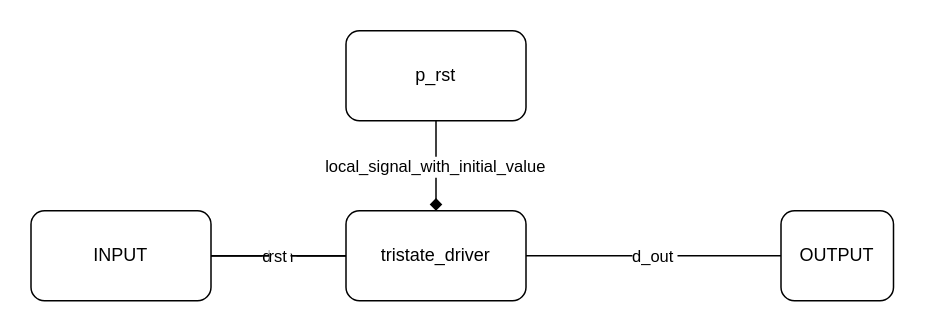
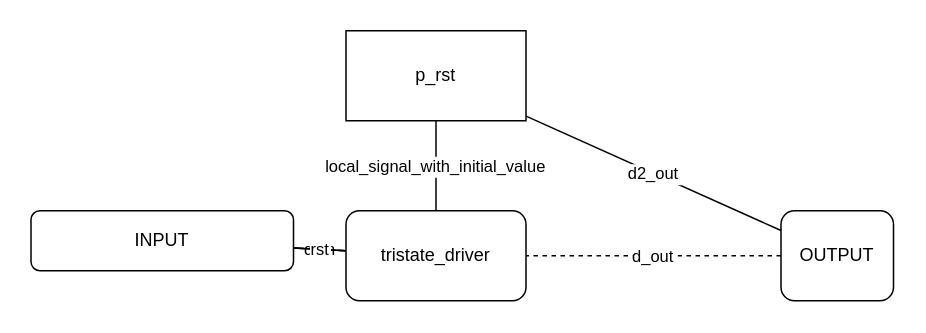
node "p_rst": shape rounded rectangle -> rectangle
edge "p_rst" -- "OUTPUT": added, label "d2_out"
edge "p_rst" -> "tristate_driver": arrowhead diamond -> none
node "INPUT": size 180x90 -> 263x60
edge "tristate_driver" -- "OUTPUT": style solid -> dashed
